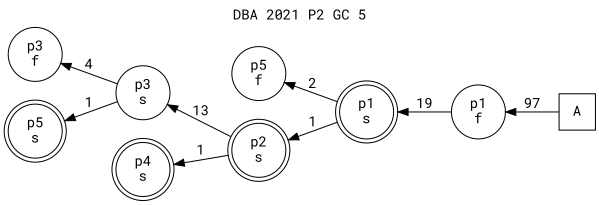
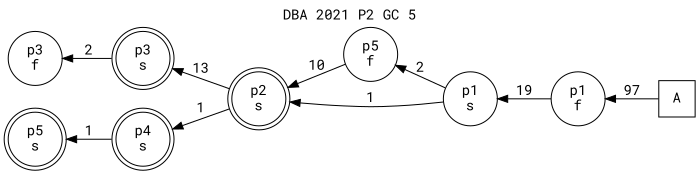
edge "p3 s" -> "p3 f": label "4" -> "2"
edge "p5 f" -> "p2 s": added, label "10"
node "p3 s": shape circle -> doublecircle
edge "p3 s" -> "p5 s": now "p4 s" -> "p5 s"
node "p1 s": shape doublecircle -> circle
